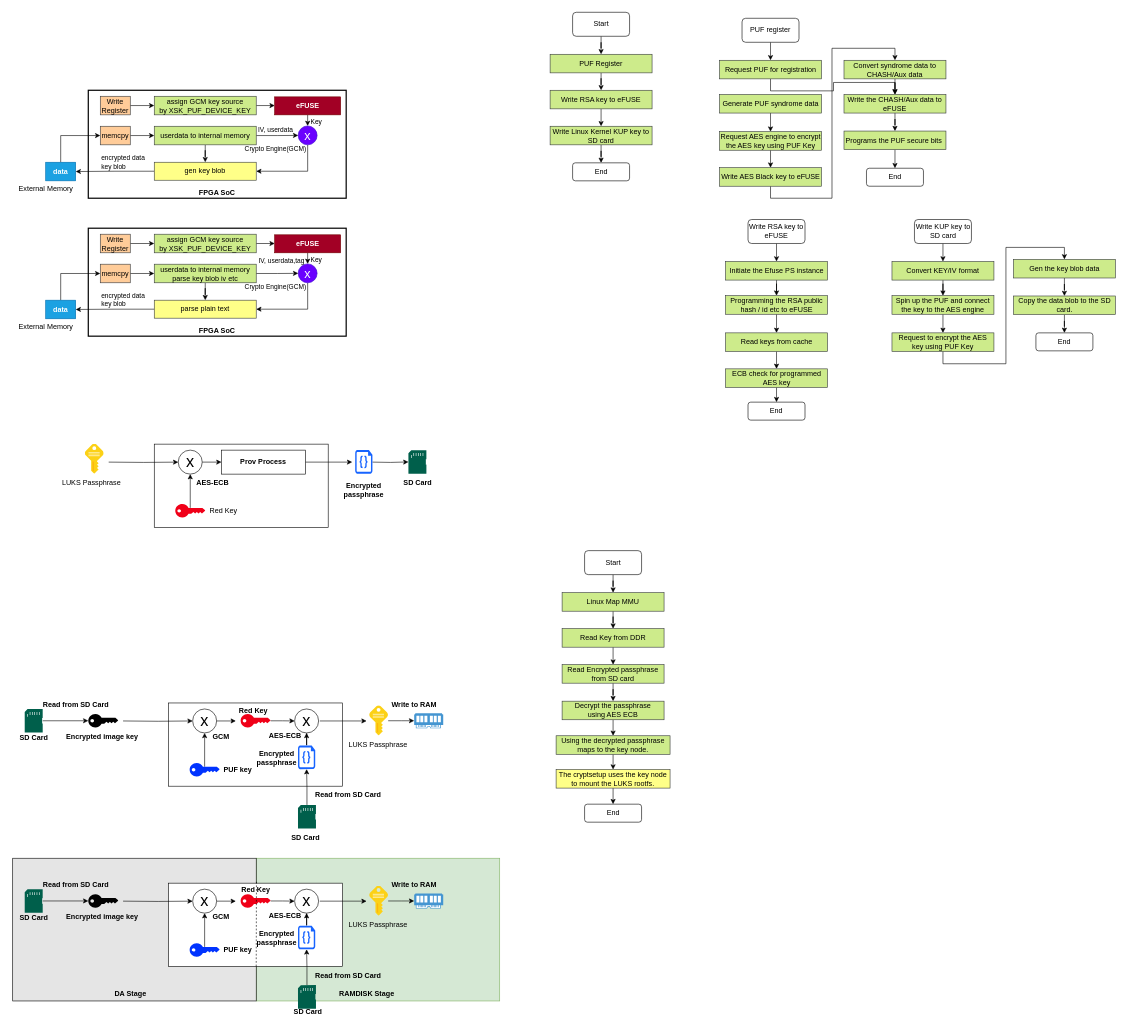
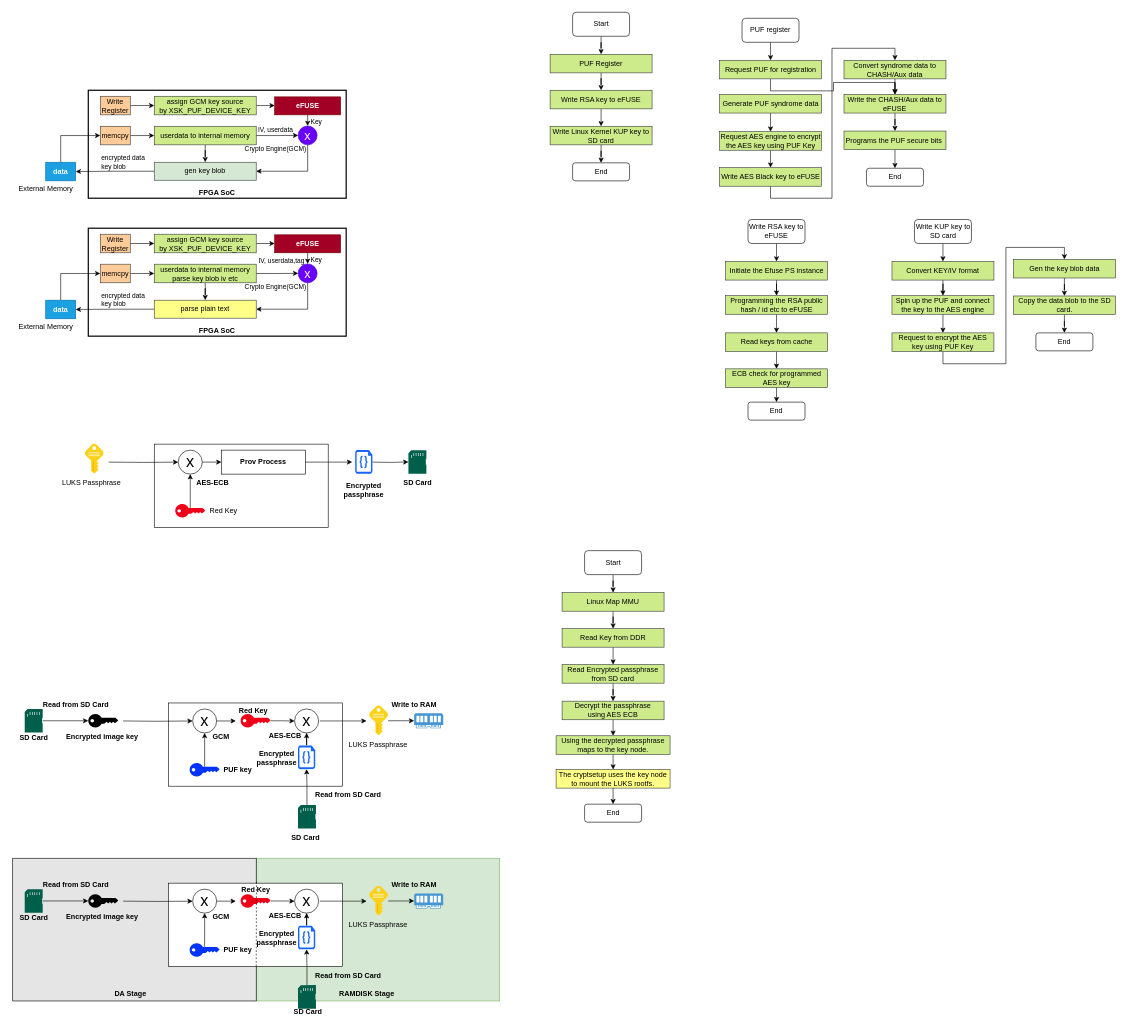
node "gen key blob": fillcolor #ffff88 -> #d5e8d4
